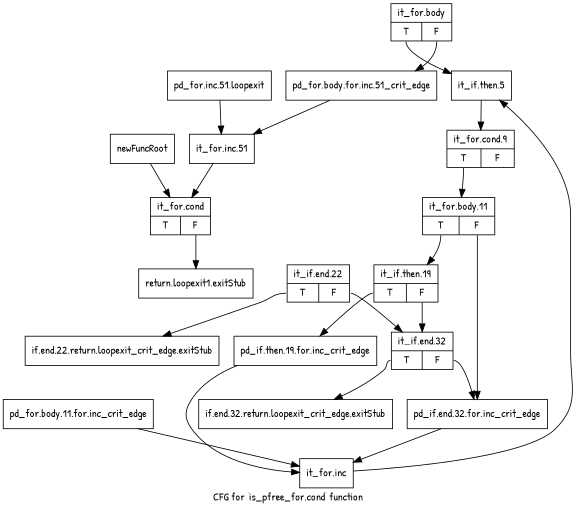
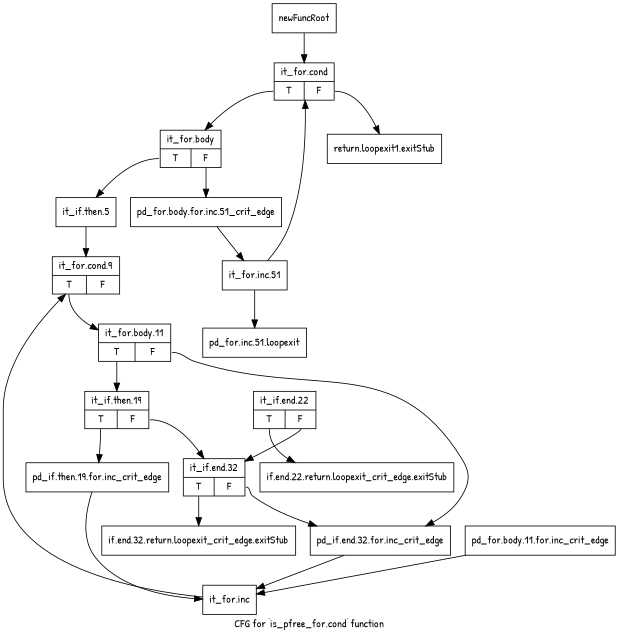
edge "it_for.cond" -> "it_for.body": added
edge "pd_for.inc.51.loopexit" -> "it_for.inc.51": reversed
edge "it_for.inc" -> "it_if.then.5": now "it_for.inc" -> "it_for.cond.9"
